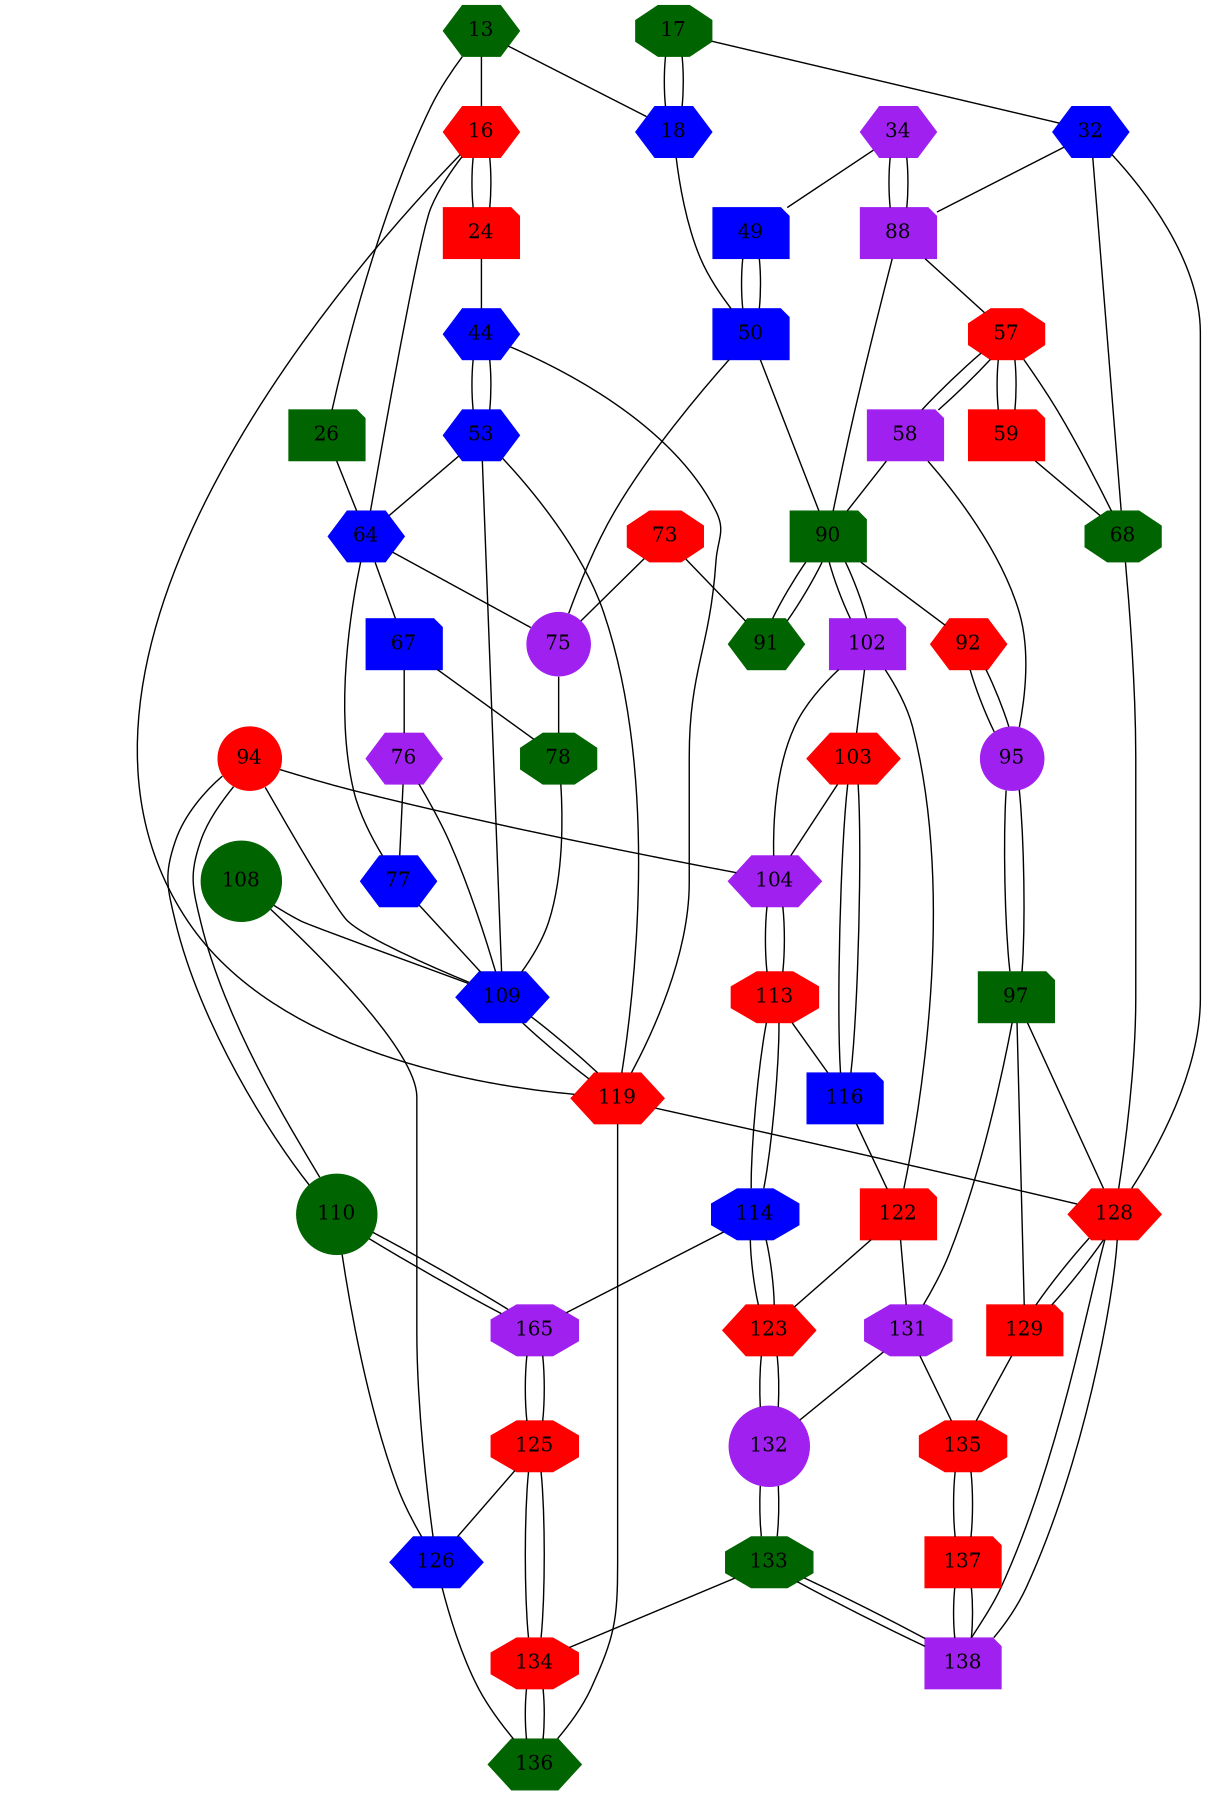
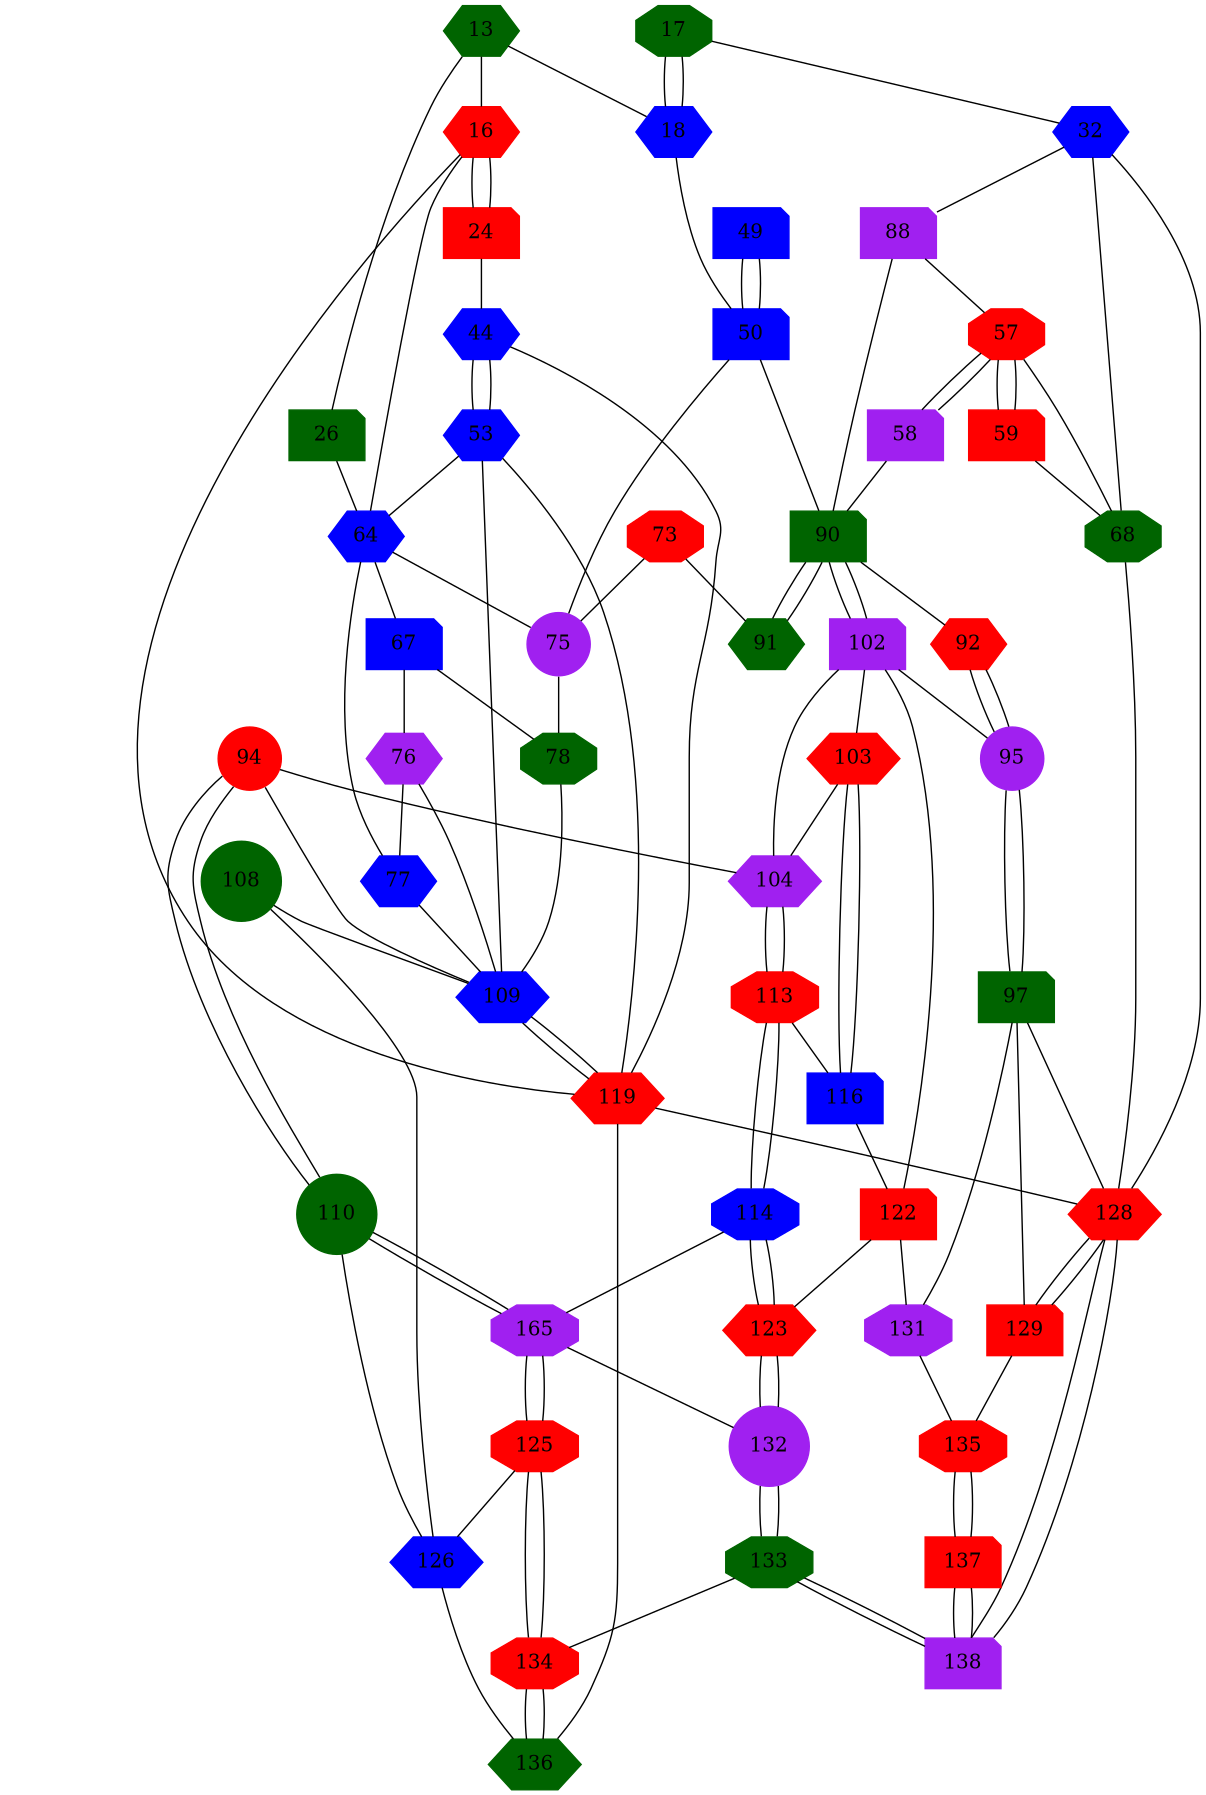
node "34": removed
edge "58" -- "95": now "102" -- "95"
edge "131" -- "132": now "165" -- "132"
